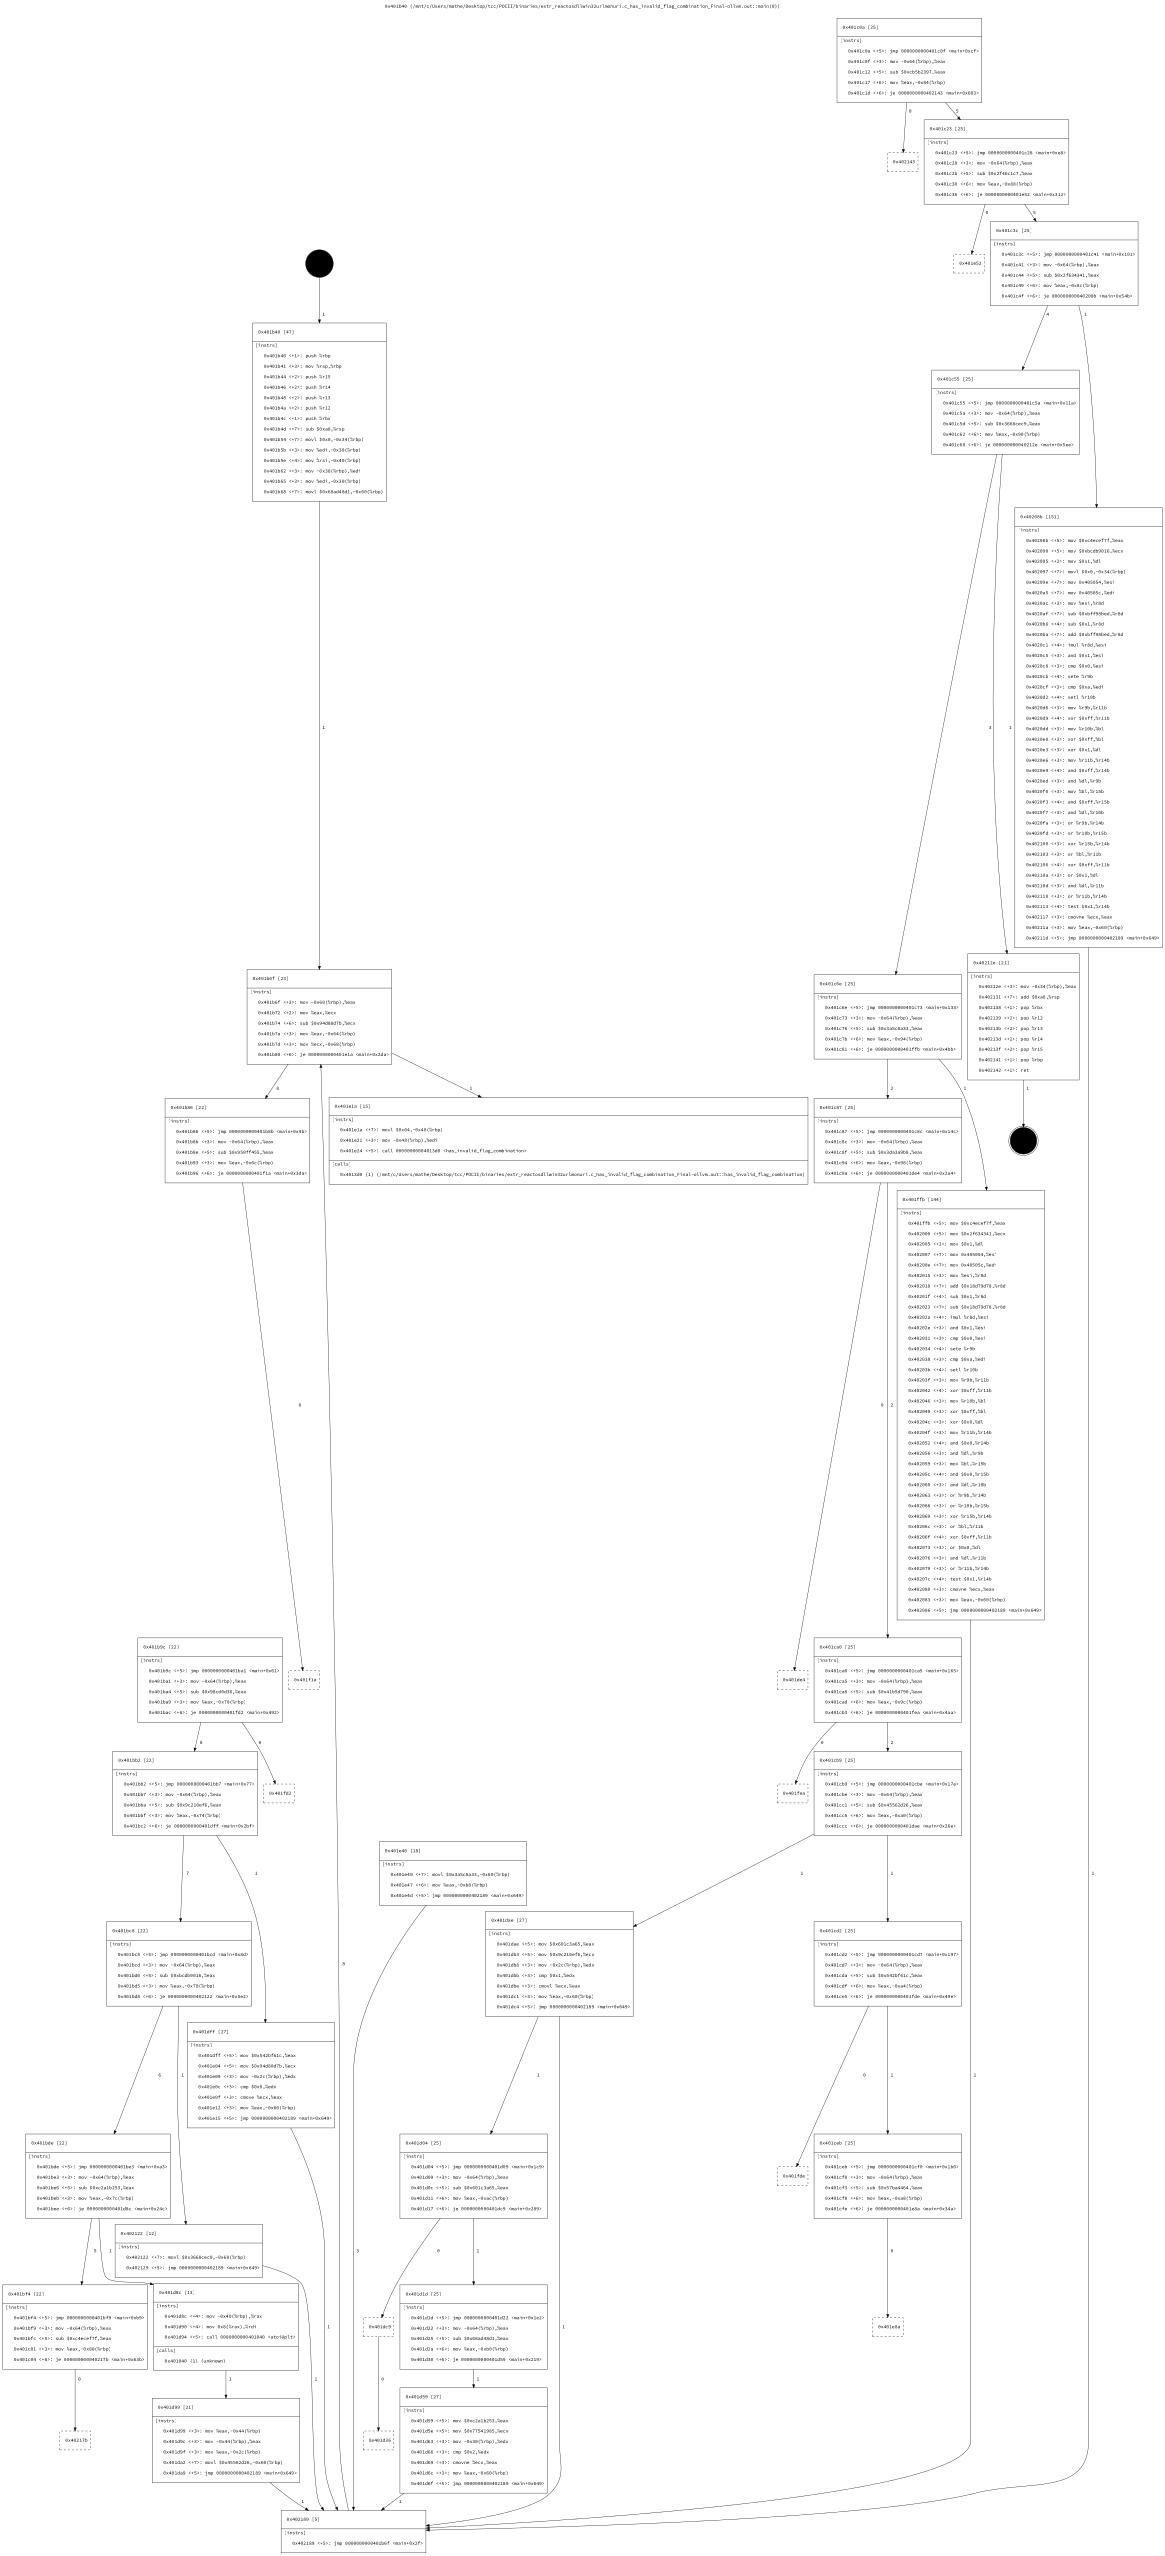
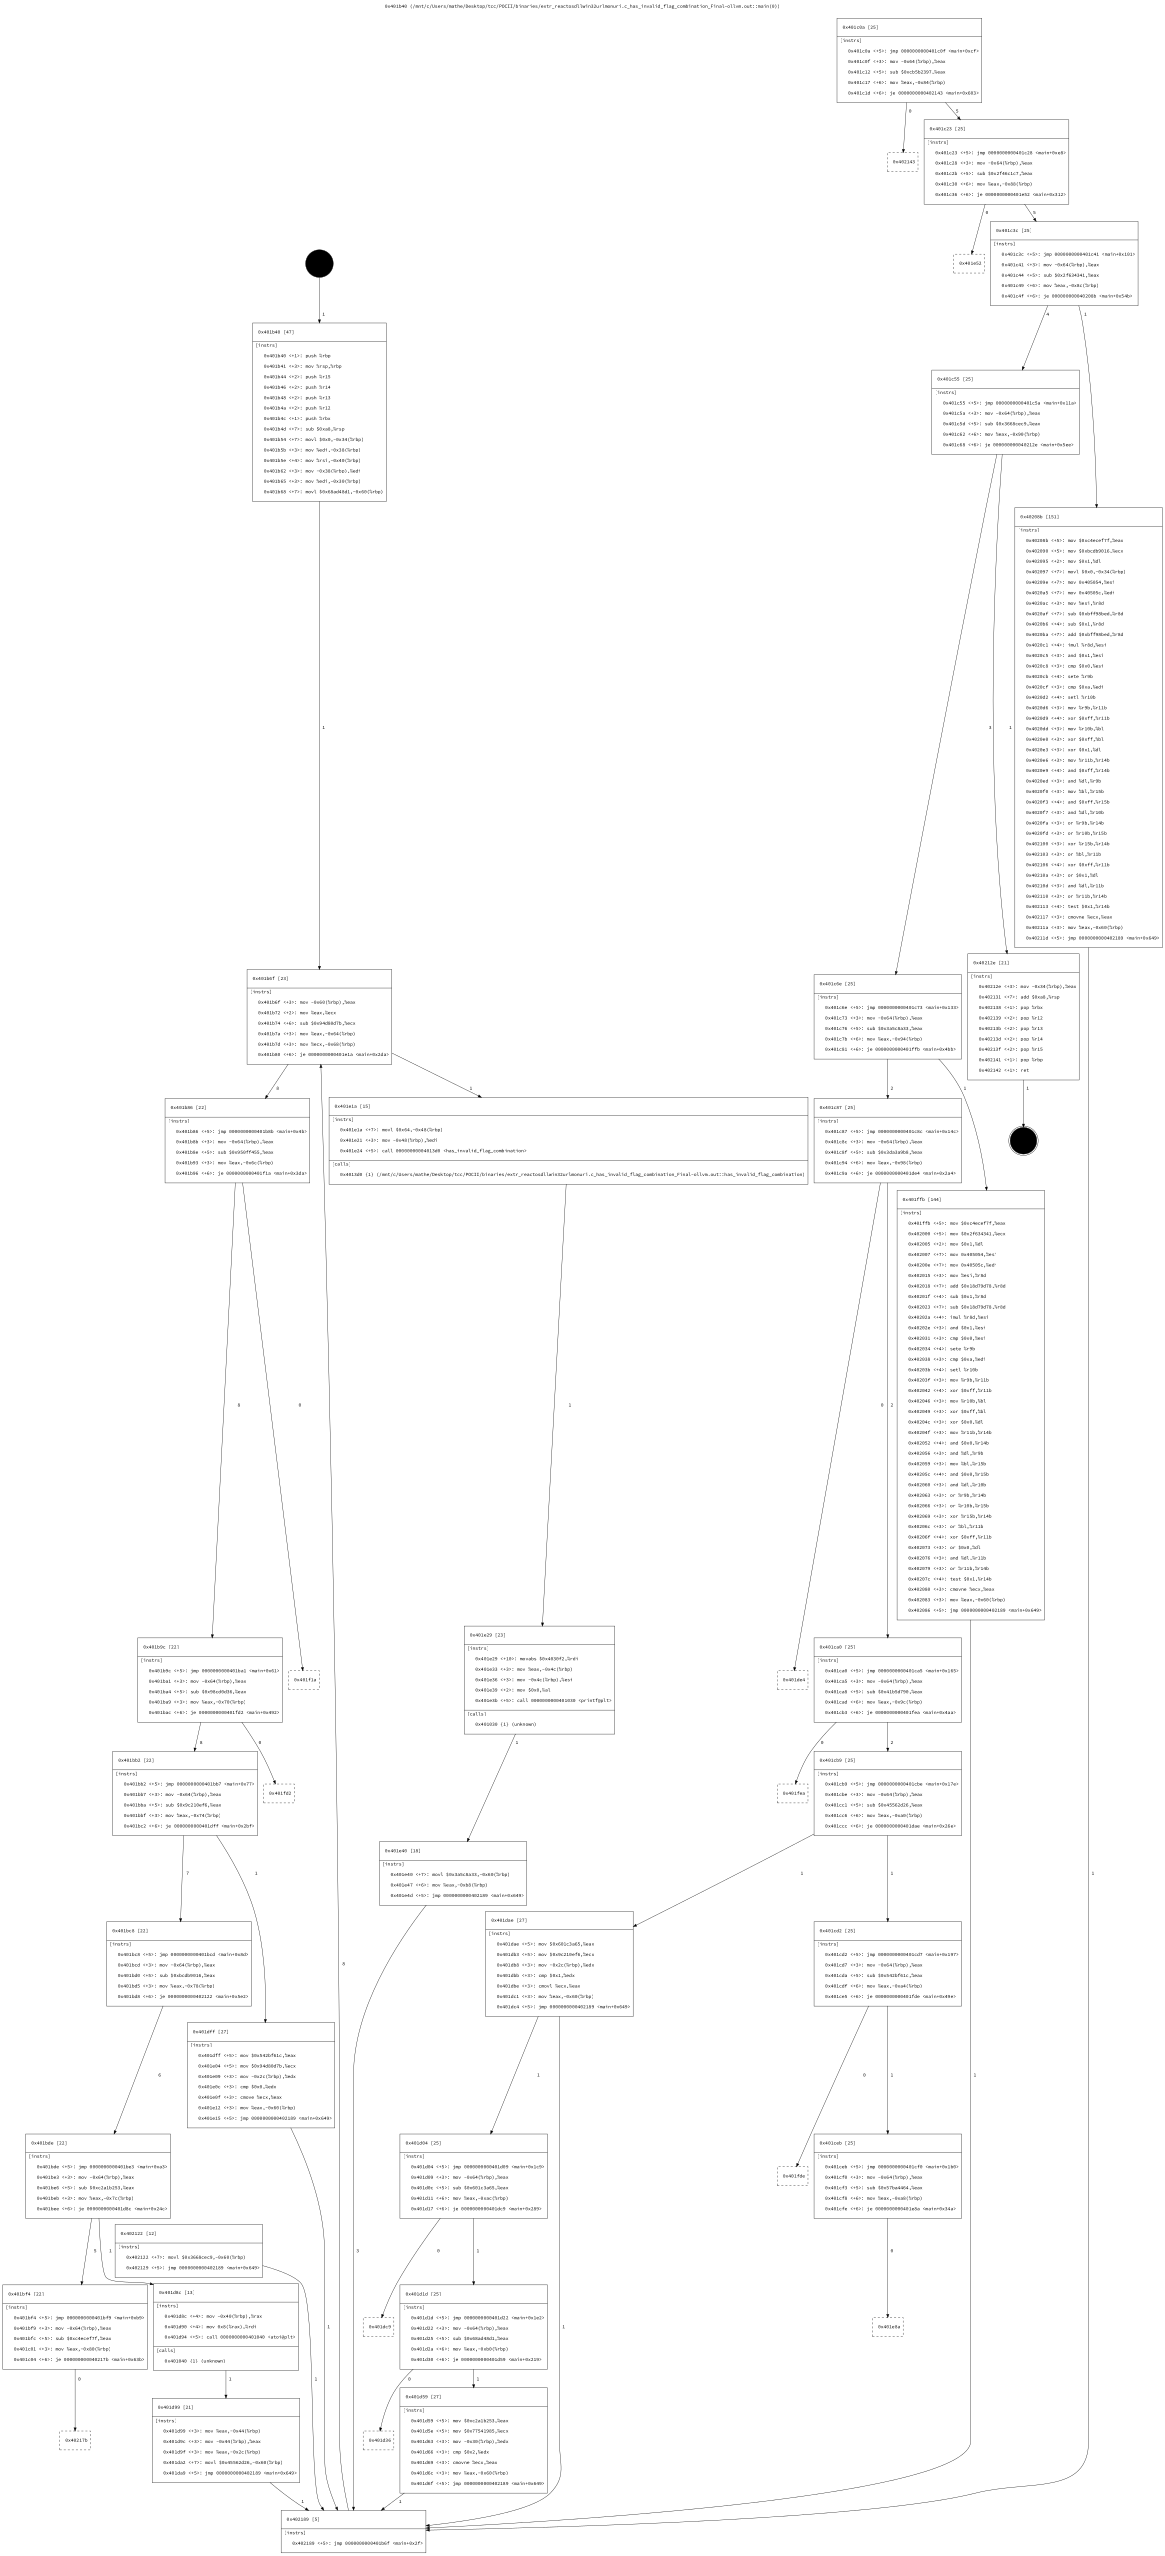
edge "0x401b86 [22]" -> "0x401b9c [22]": added, label "8"
node "0x401e29 [23]": added
edge "0x401bc8 [22]" -> "0x402122 [12]": removed, label "1"
edge "0x401dc9" -> "0x401d36": now "0x401d1d [25]" -> "0x401d36"
